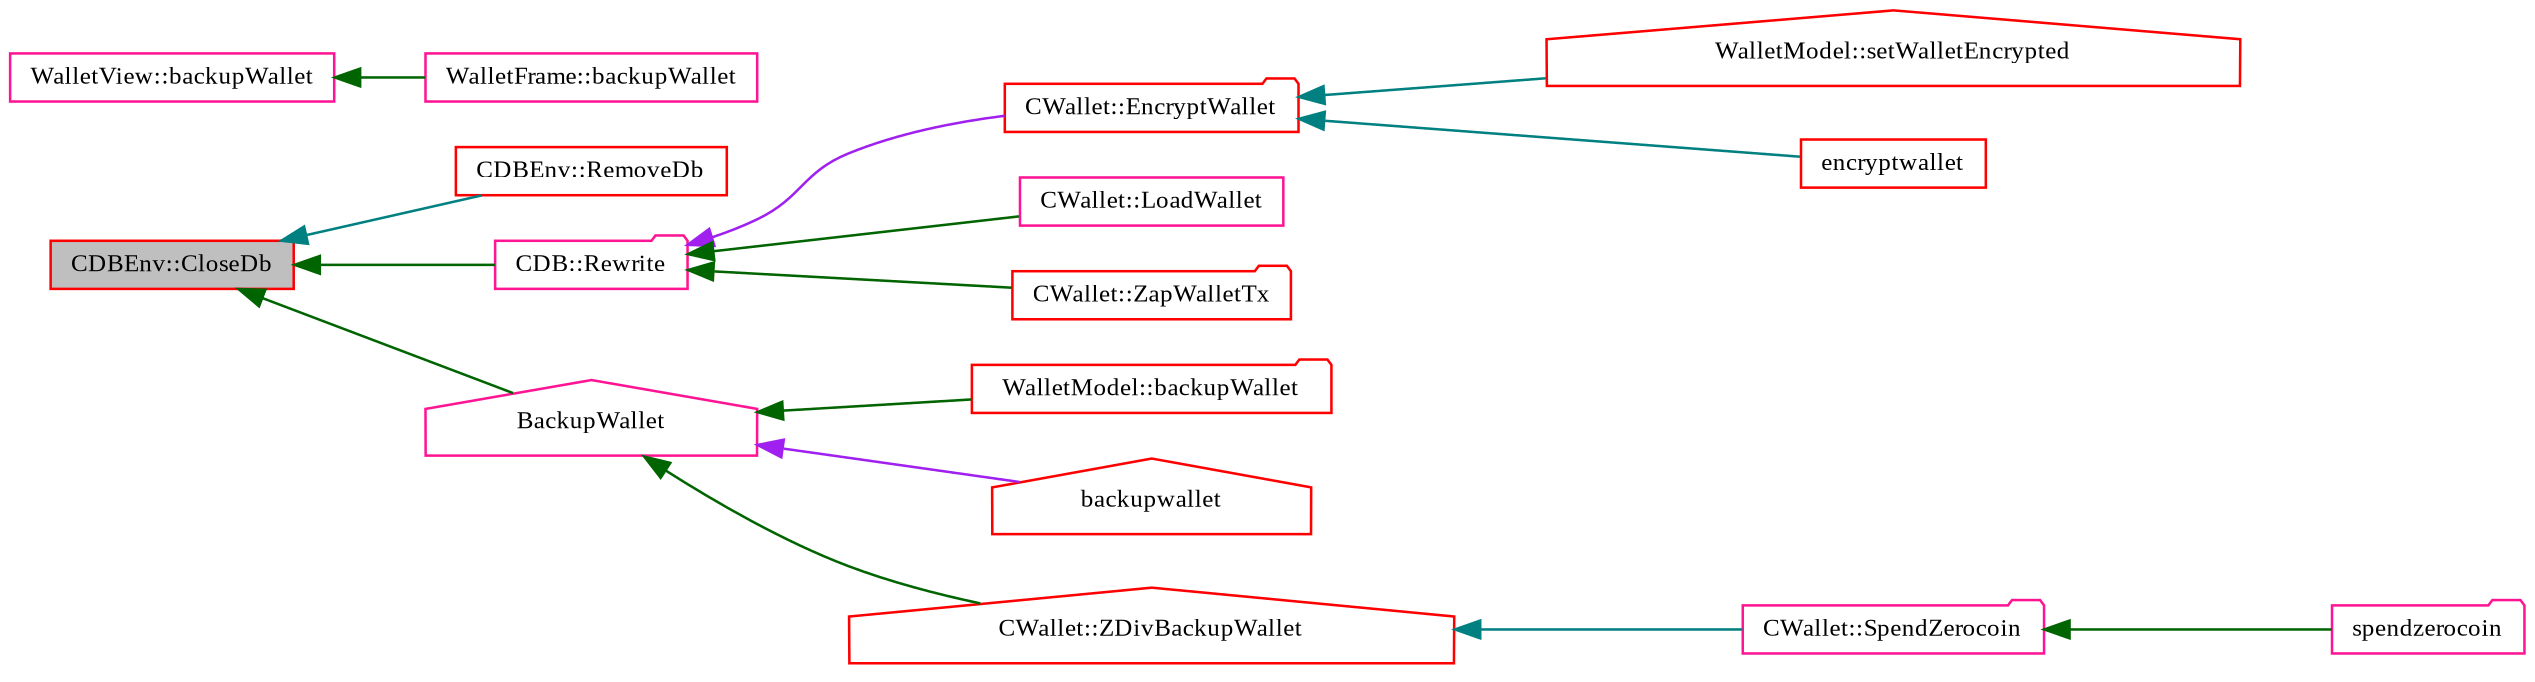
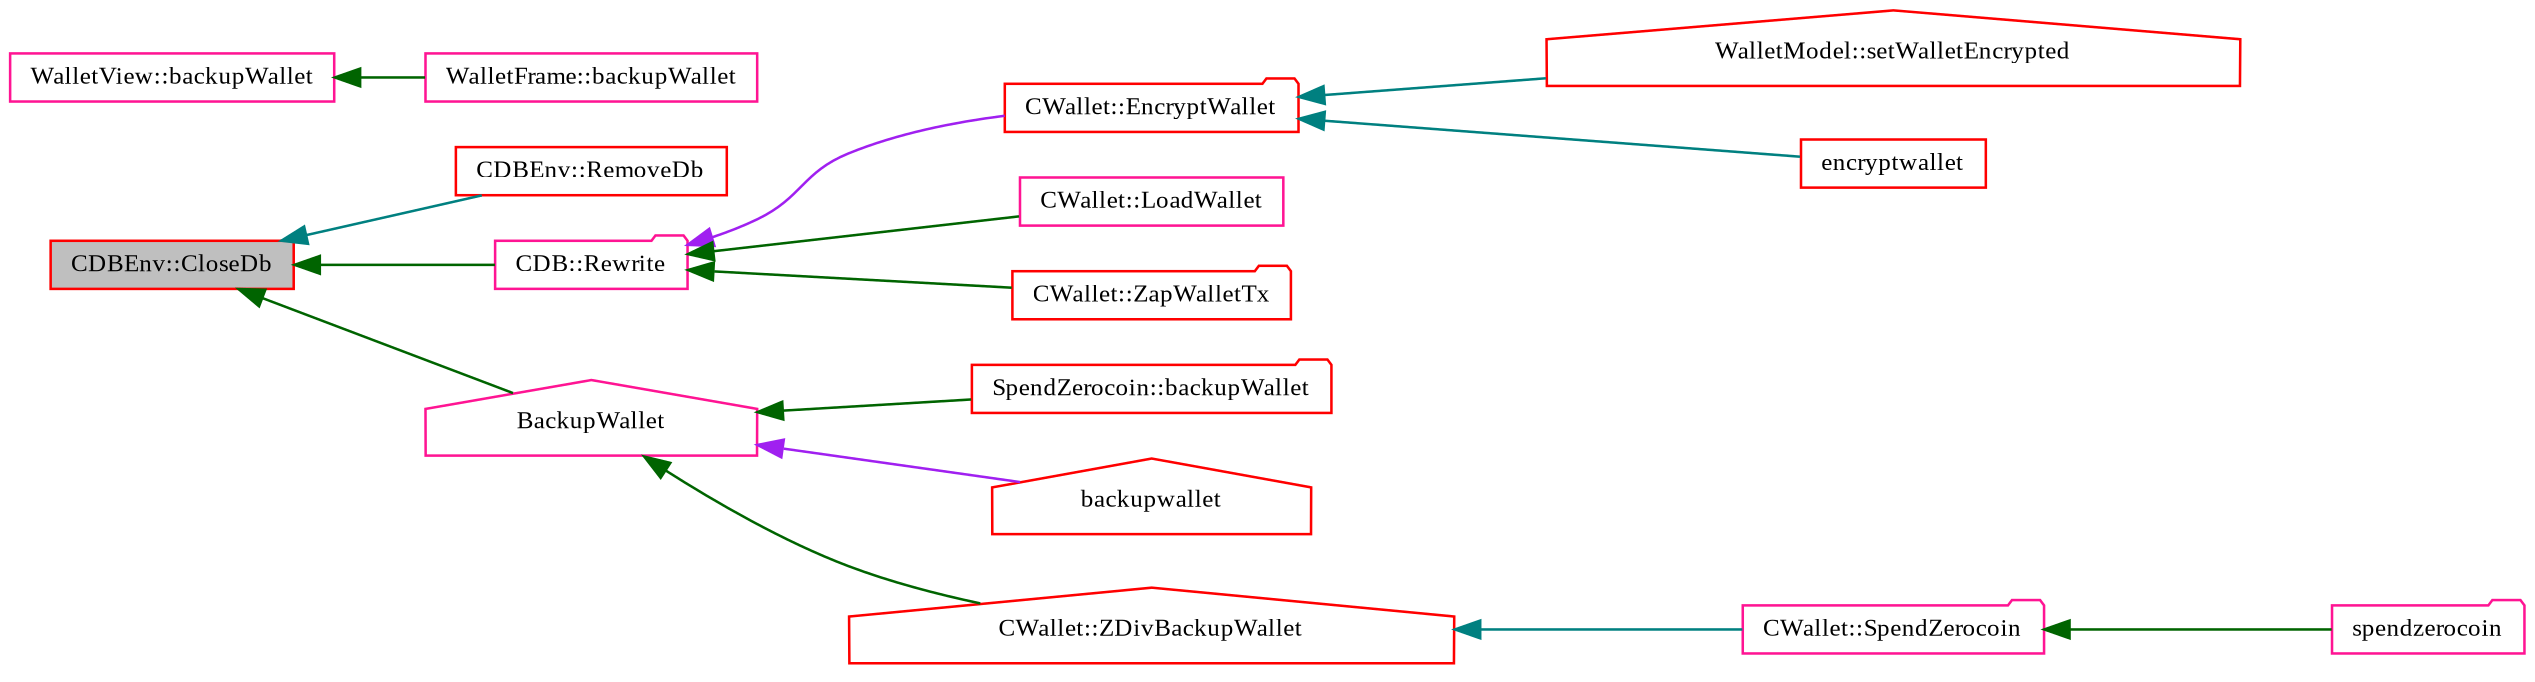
node "WalletModel::backupWallet": label "WalletModel::backupWallet" -> "SpendZerocoin::backupWallet"
